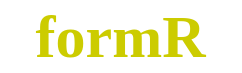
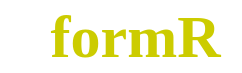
node "formR": moved (121, 37) -> (136, 37)
